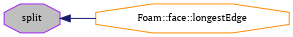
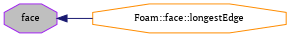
node "split": label "split" -> "face"
